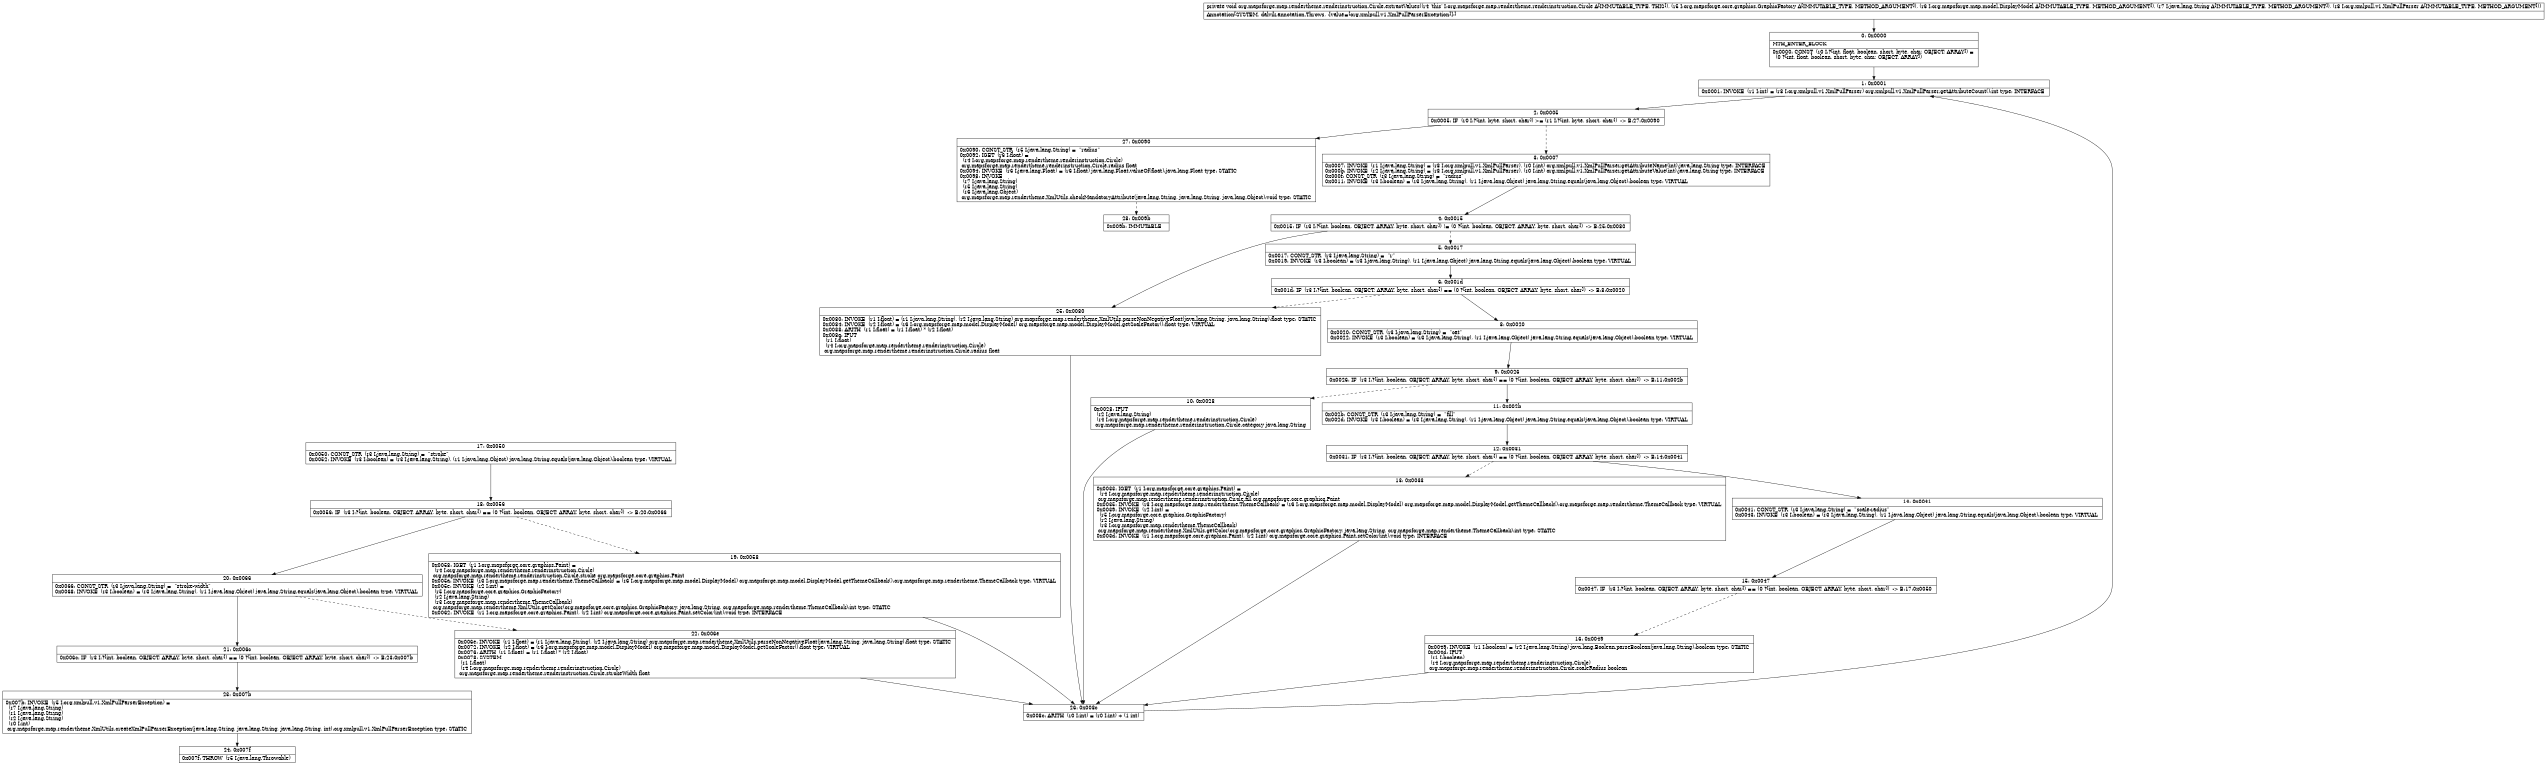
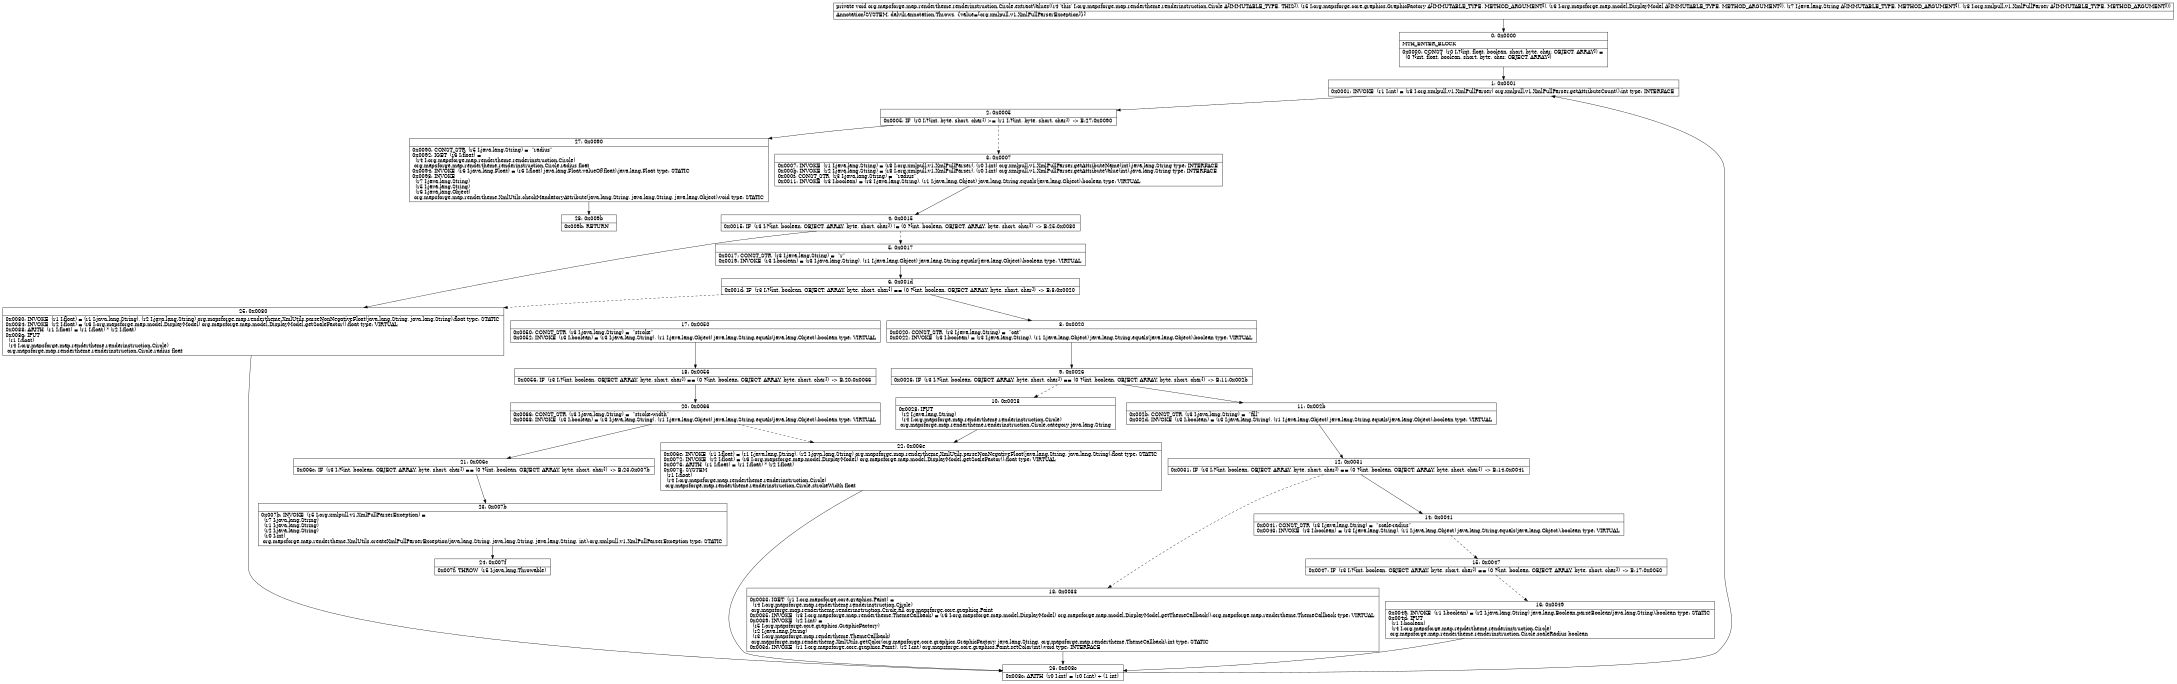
edge "27: 0x0090" -> "28: 0x009b": style dashed -> solid
node "28: 0x009b": text "0x009b: IMMUTABLE" -> "0x009b: RETURN"
edge "10: 0x0028" -> "26: 0x008c": now "10: 0x0028" -> "22: 0x006e"
edge "14: 0x0041" -> "15: 0x0047": style solid -> dashed
node "19: 0x0058": removed
